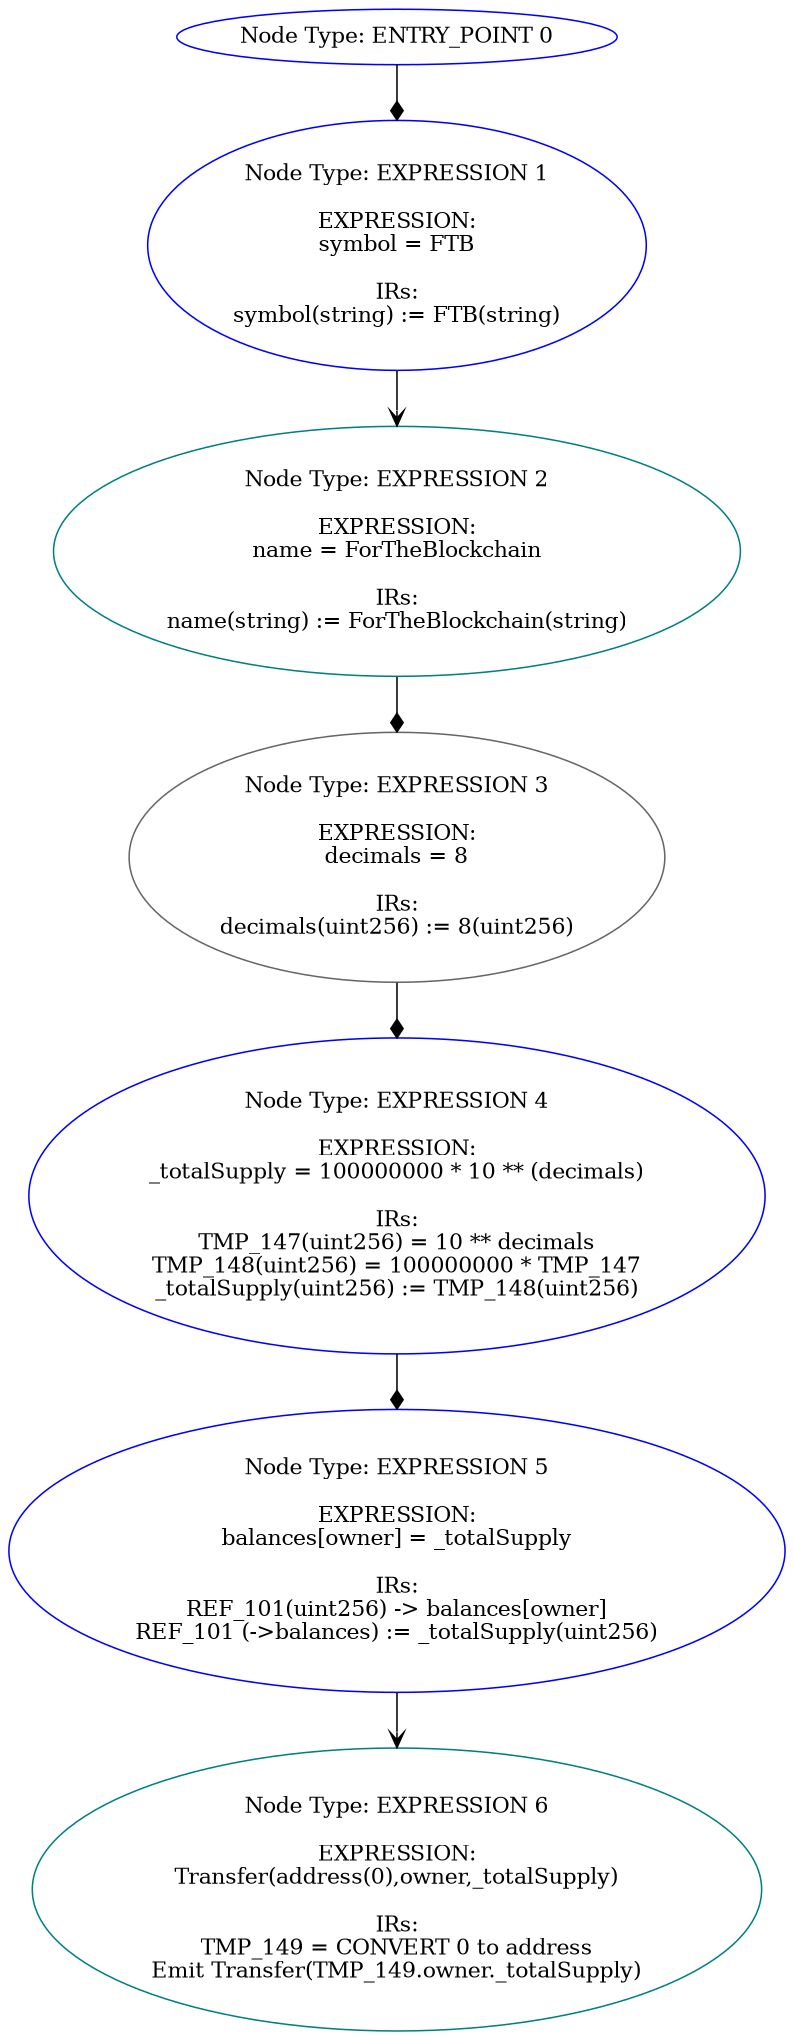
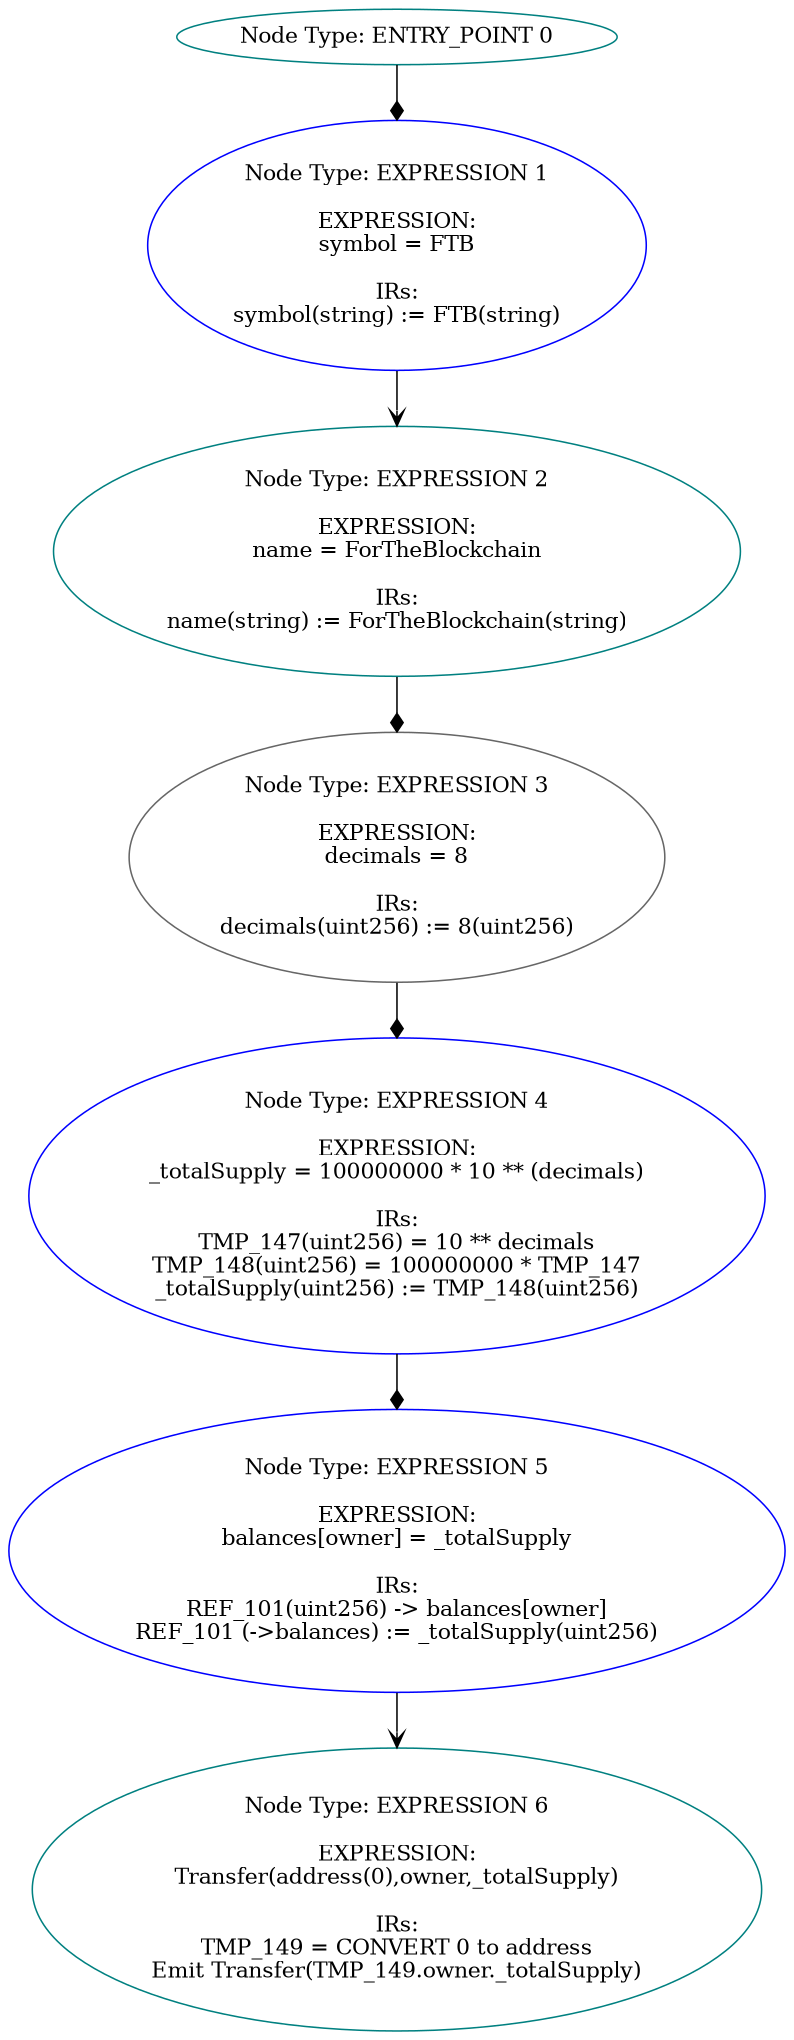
node "Node Type: ENTRY_POINT 0": color blue -> teal
